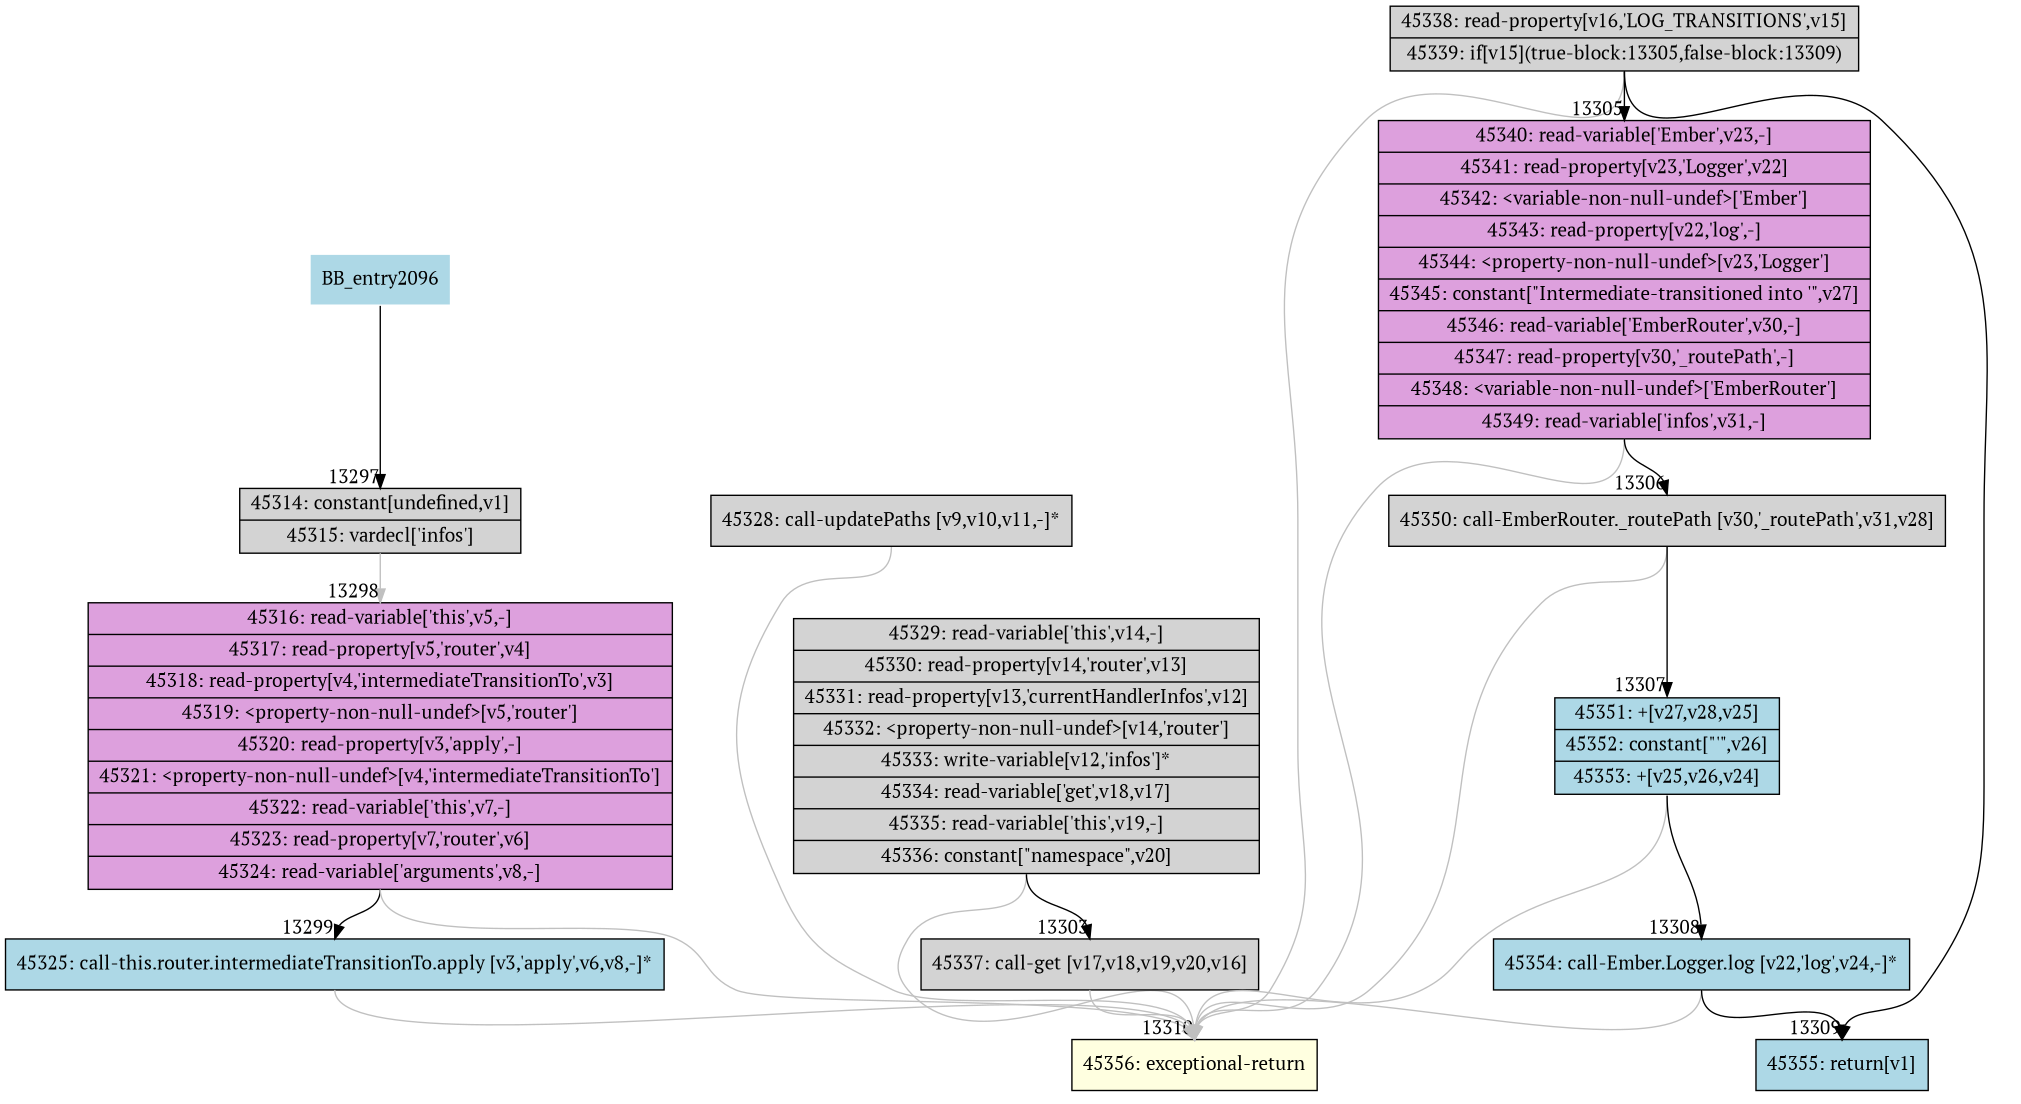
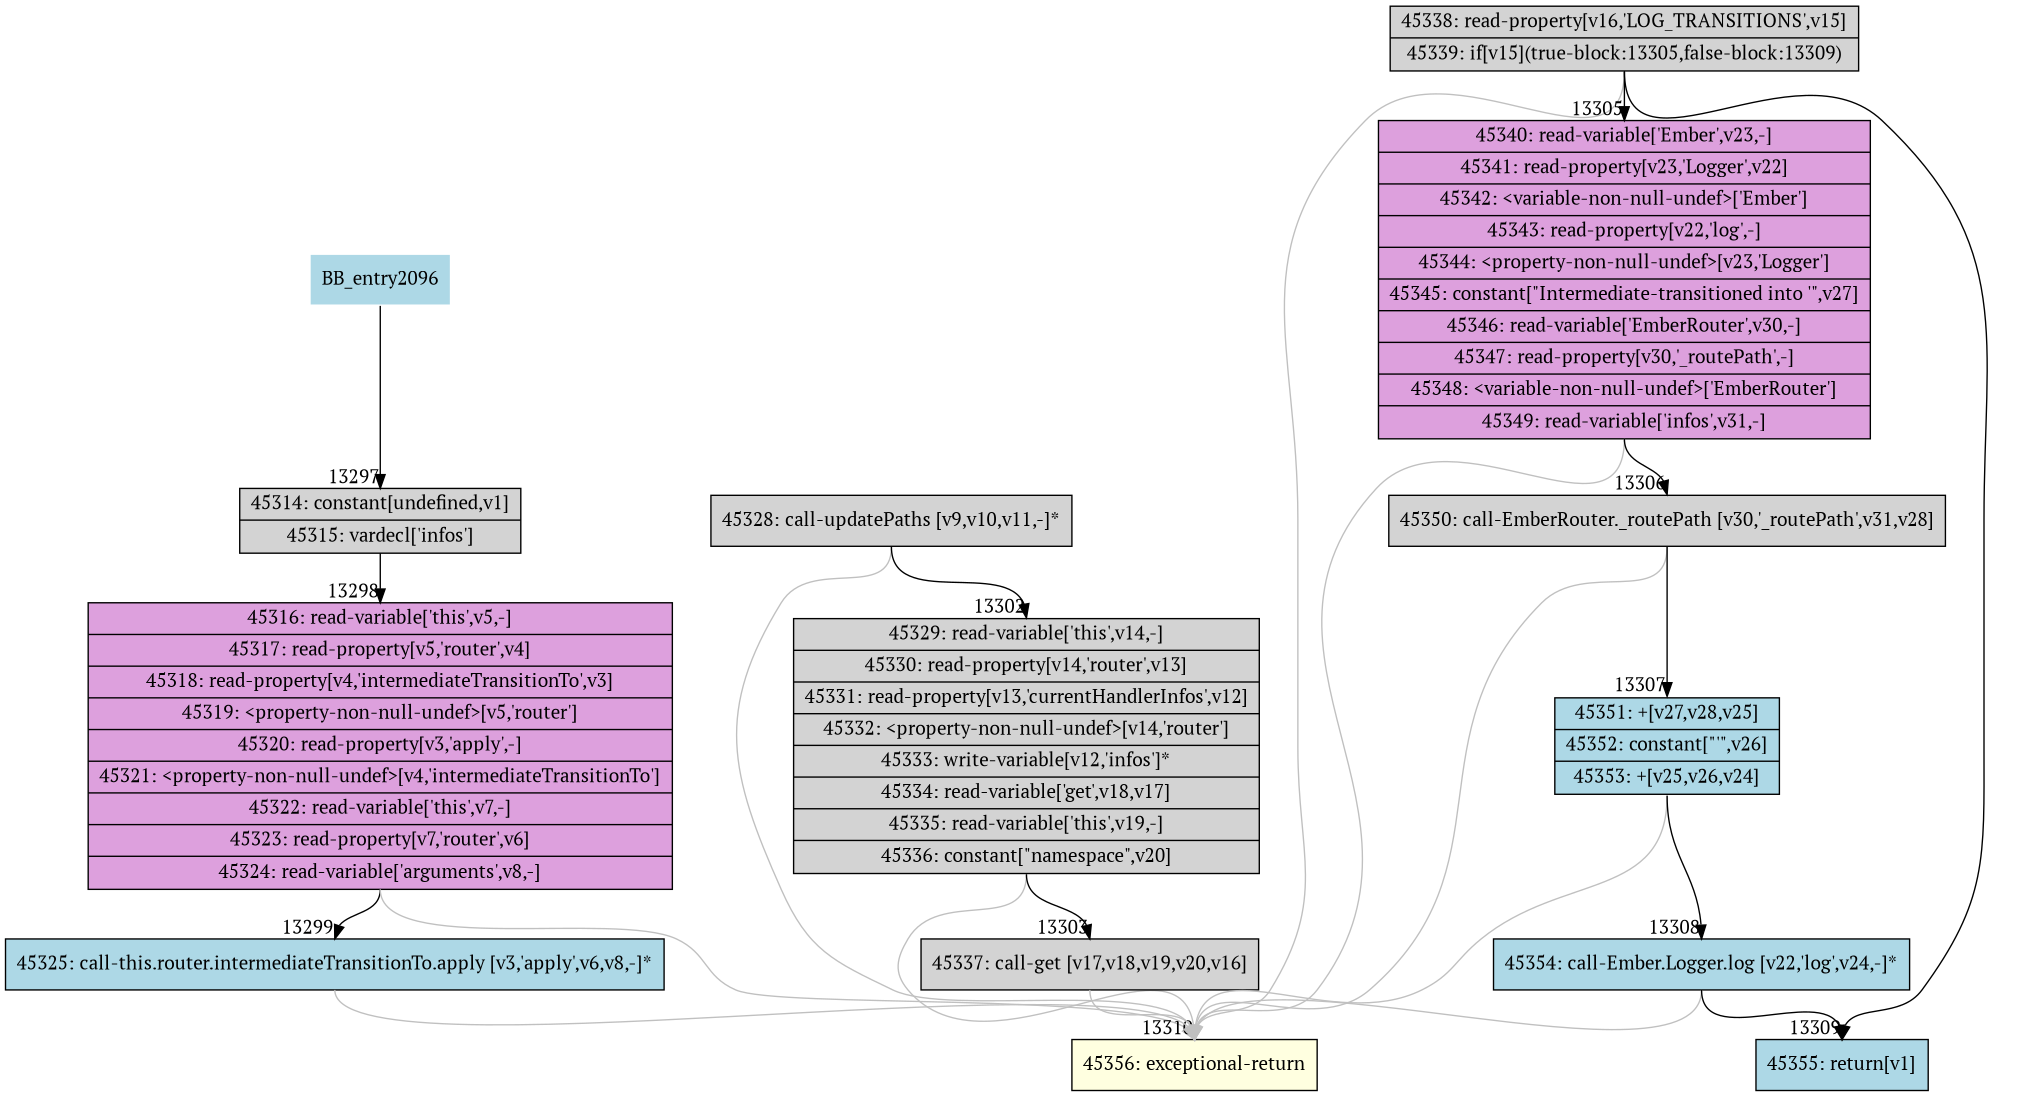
edge "45314: constant[undefined,v1]" -> "45316: read-variable['this',v5,-]": color gray -> black
edge "45328: call-updatePaths [v9,v10,v11,-]*" -> "45329: read-variable['this',v14,-]": added
